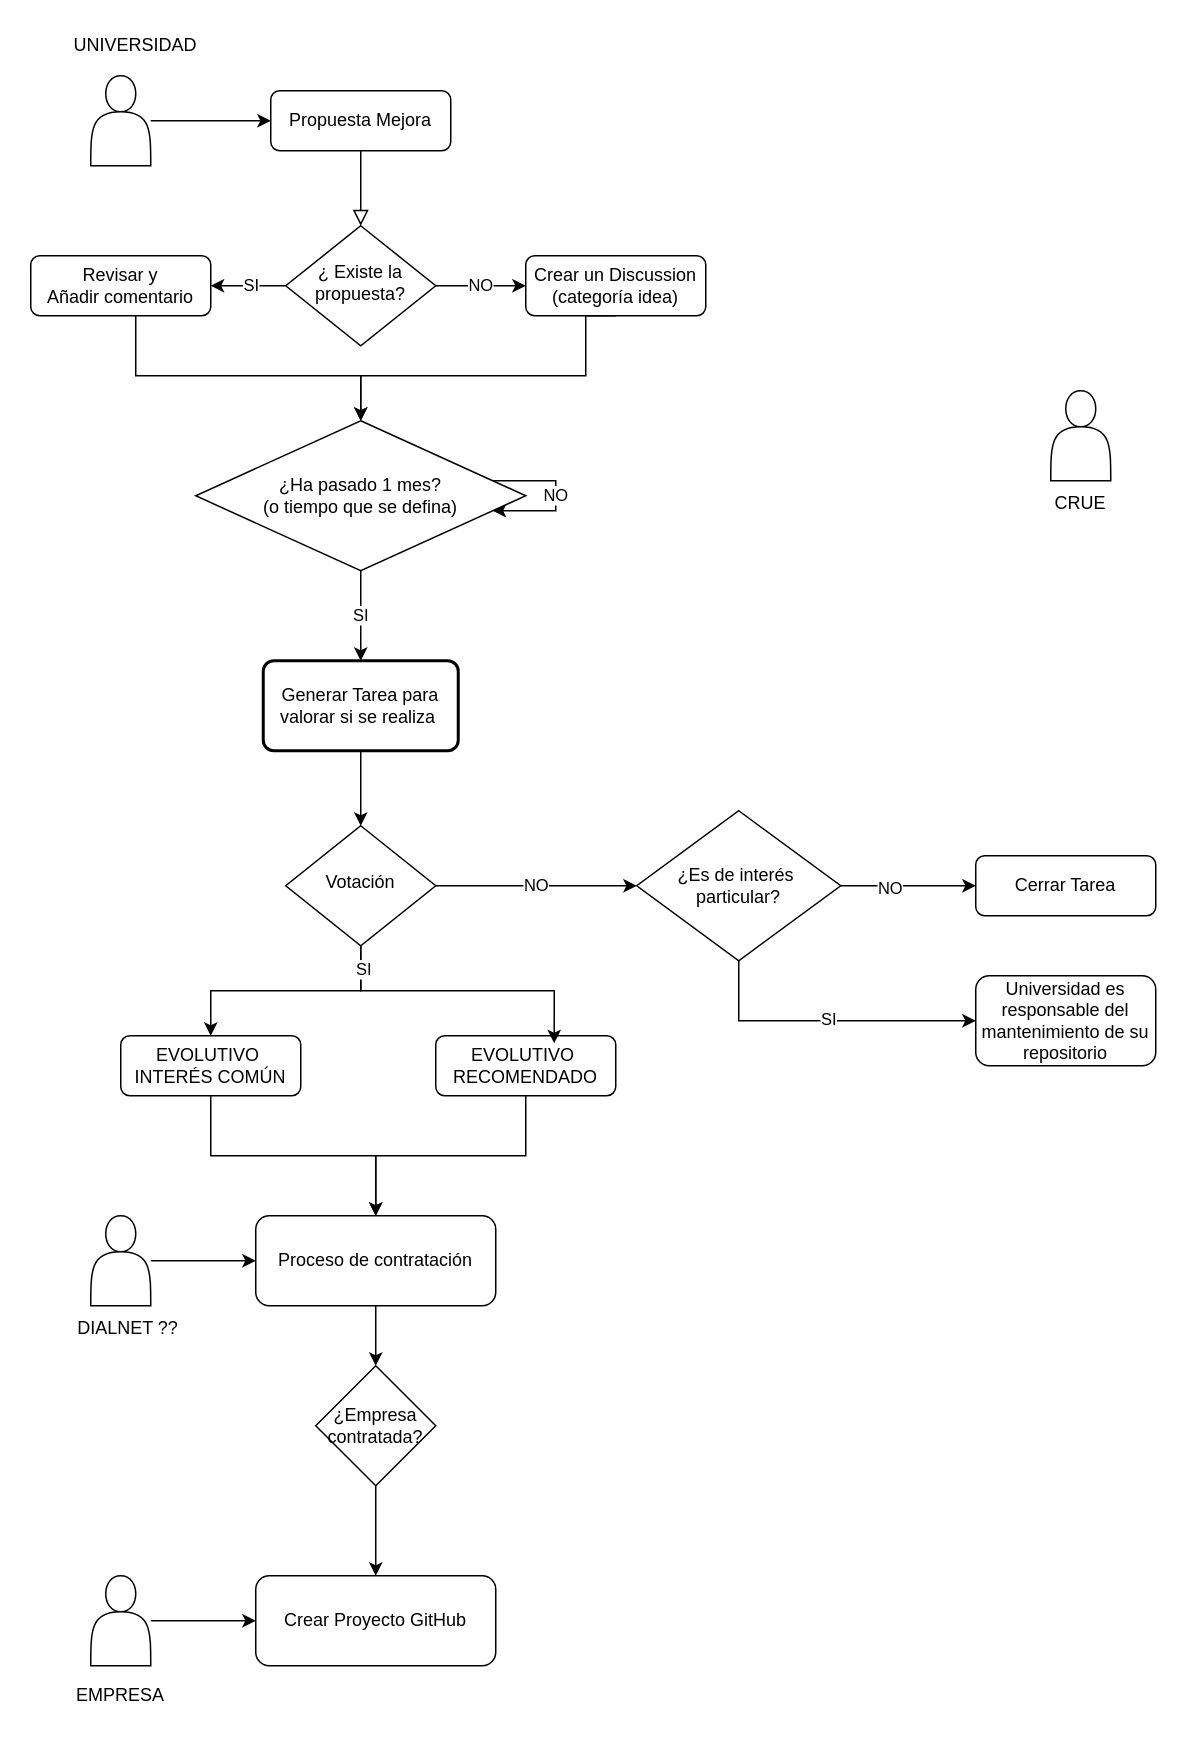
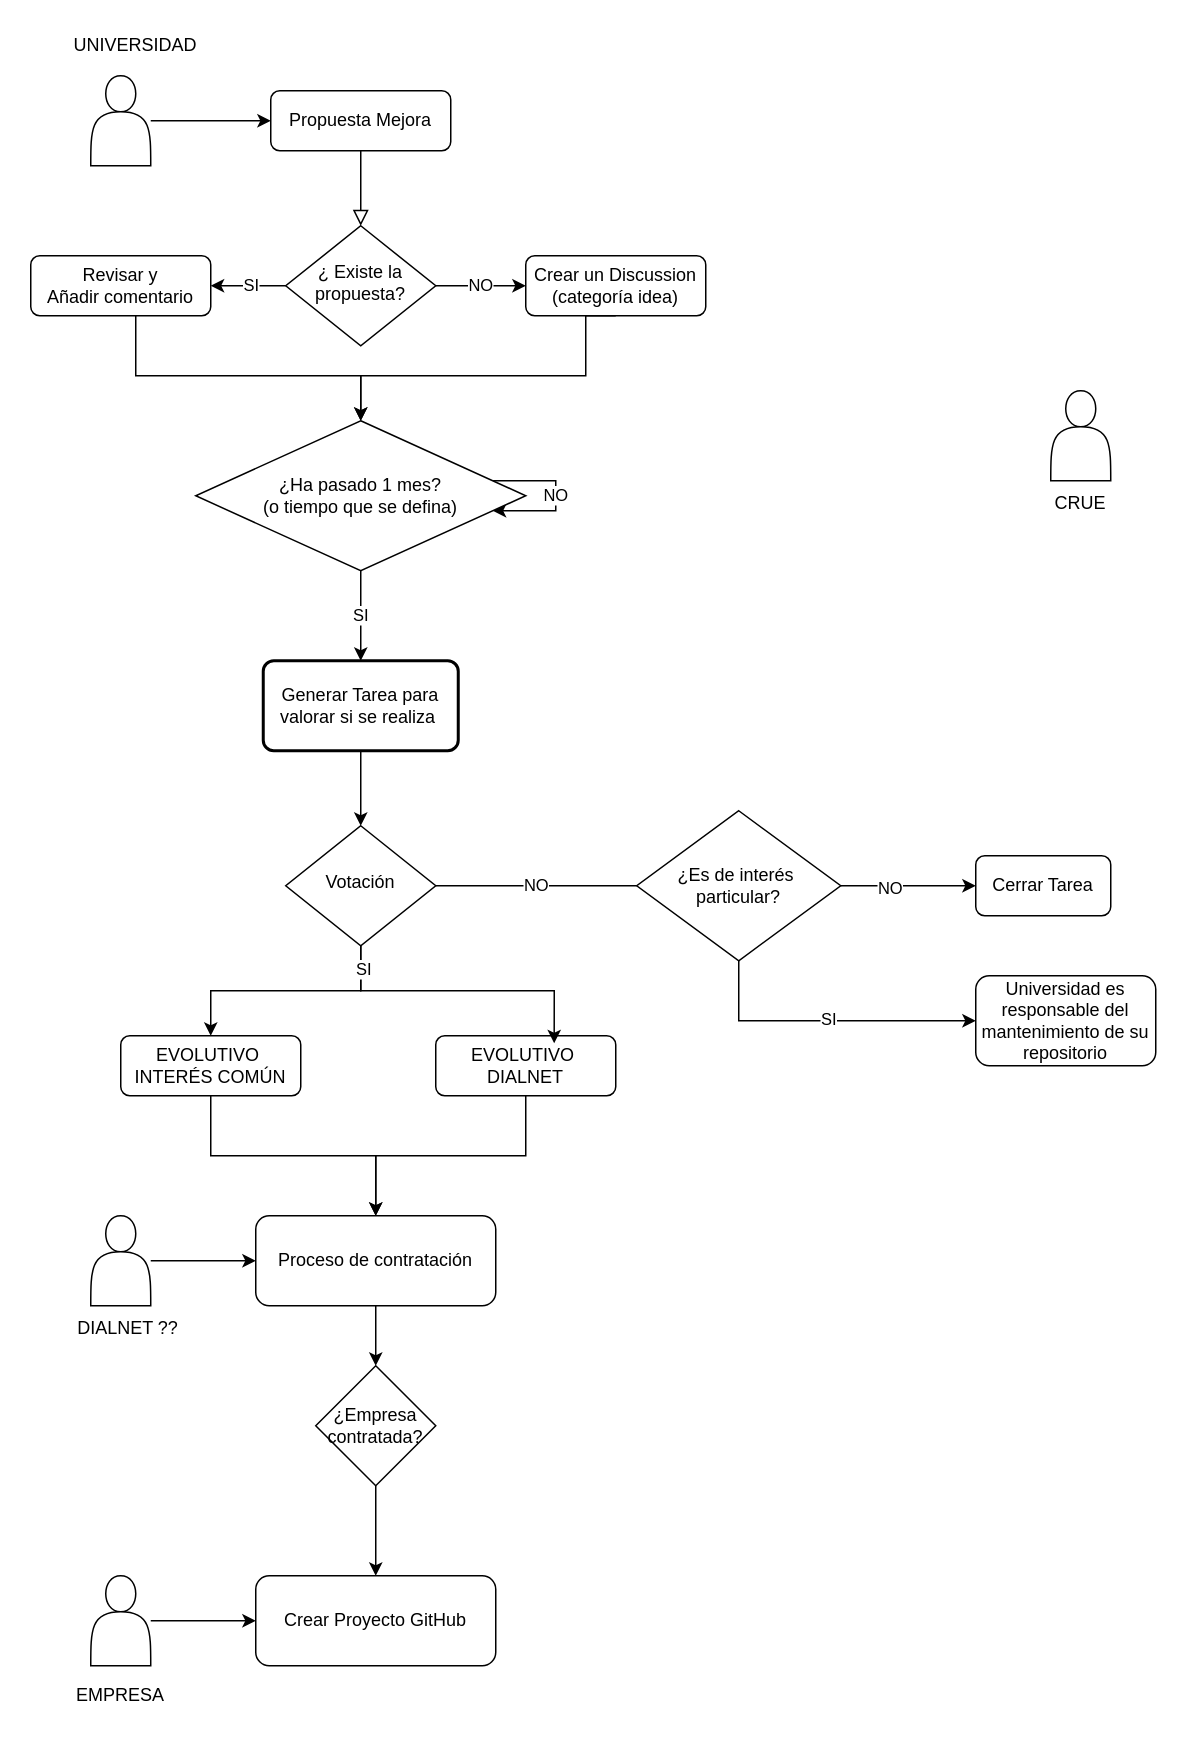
edge "Votación" -> "¿Es de interés particular?": arrowhead classic -> none
node "Cerrar Tarea": size 180x60 -> 135x60
node "EVOLUTIVO RECOMENDADO": label "EVOLUTIVO RECOMENDADO" -> "EVOLUTIVO DIALNET"
